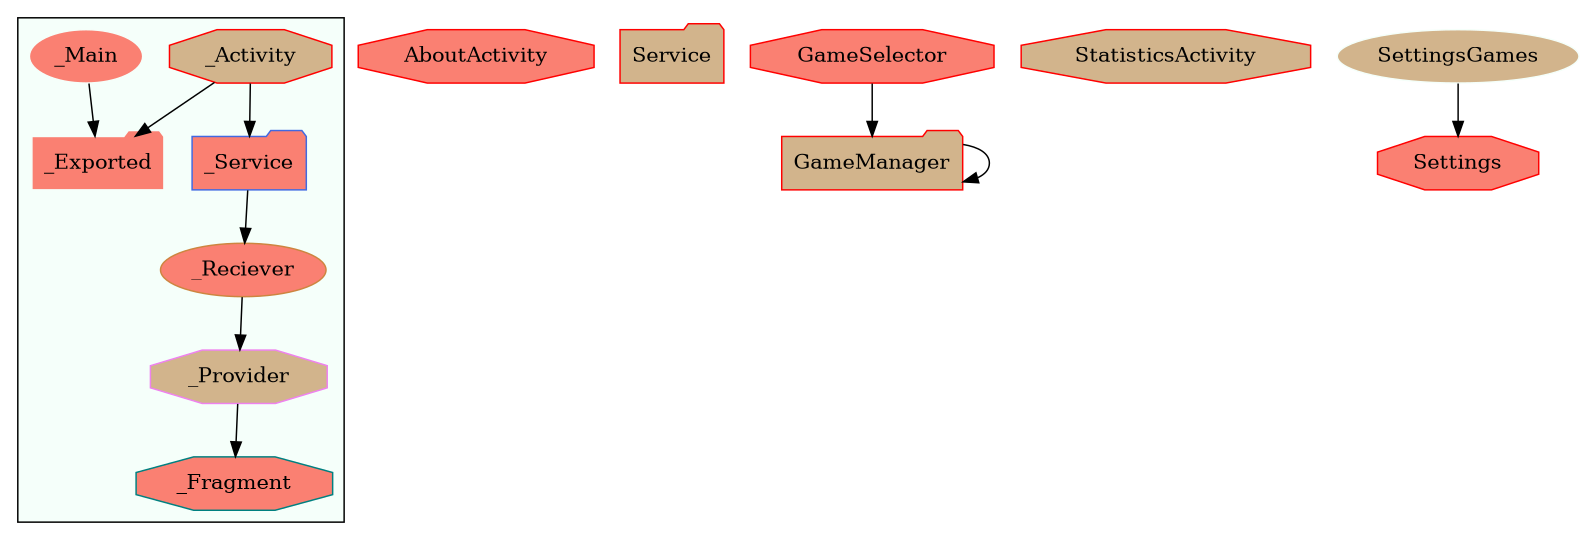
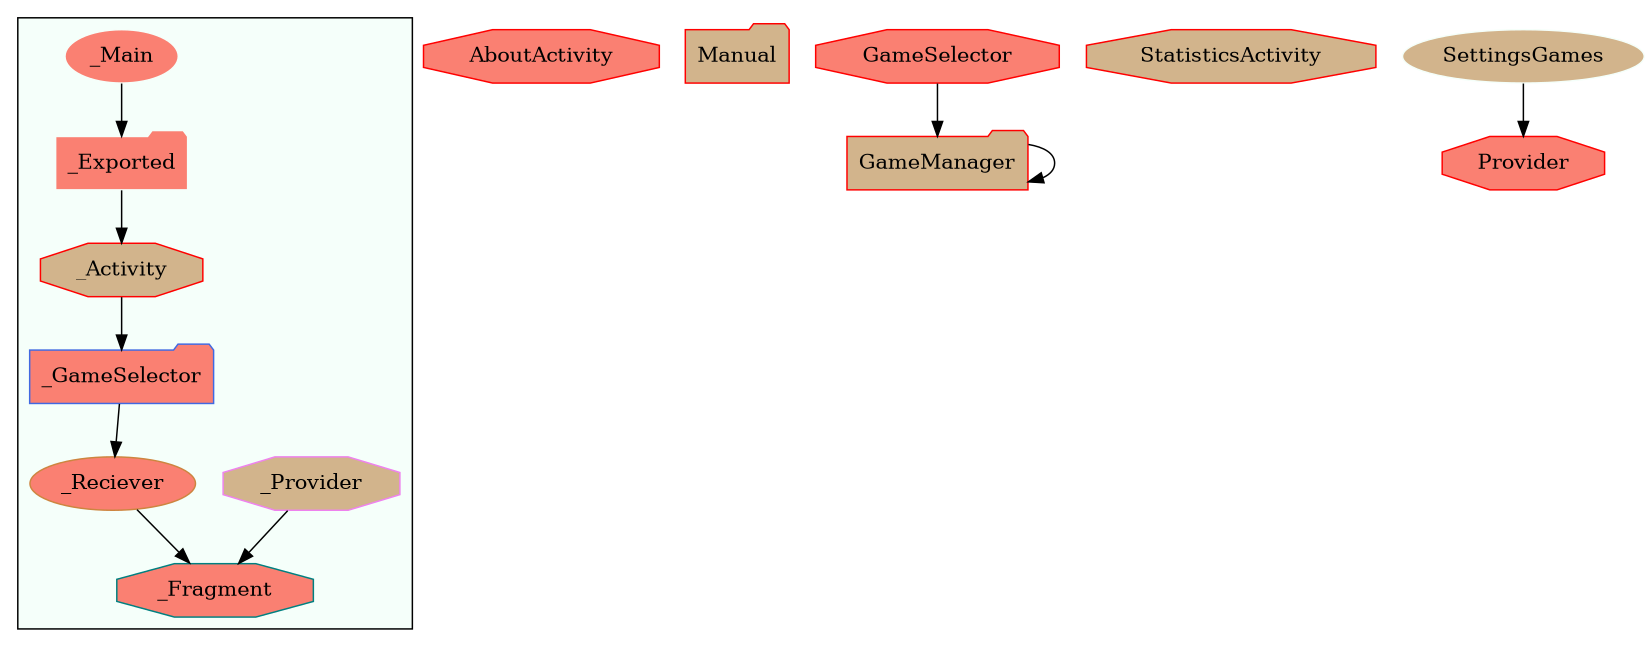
node "Service": label "Service" -> "Manual"
edge "_Activity" -> "_Exported": reversed
node "_Service": label "_Service" -> "_GameSelector"
node "Settings": label "Settings" -> "Provider"
edge "_Reciever" -> "_Provider": now "_Reciever" -> "_Fragment"
